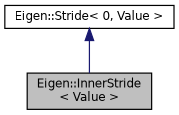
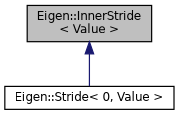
edge "Eigen::InnerStride < Value >" -> "Eigen::Stride< 0, Value >": reversed
